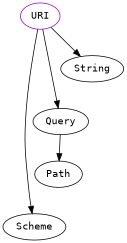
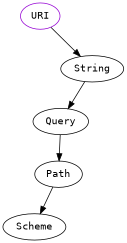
edge "URI" -> "Query": now "String" -> "Query"
edge "URI" -> "Scheme": now "Path" -> "Scheme"
